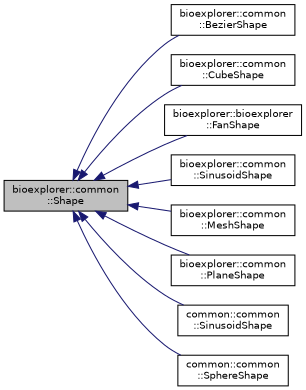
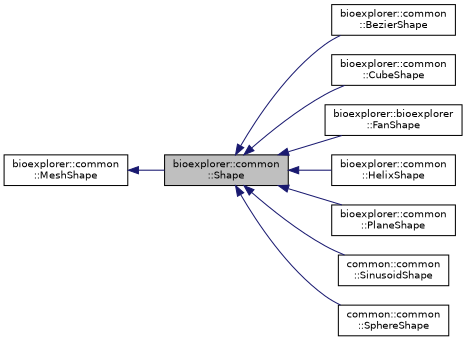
node "bioexplorer::common ::SinusoidShape": label "bioexplorer::common ::SinusoidShape" -> "bioexplorer::common ::HelixShape"
edge "bioexplorer::common ::MeshShape" -> "bioexplorer::common ::Shape": reversed
